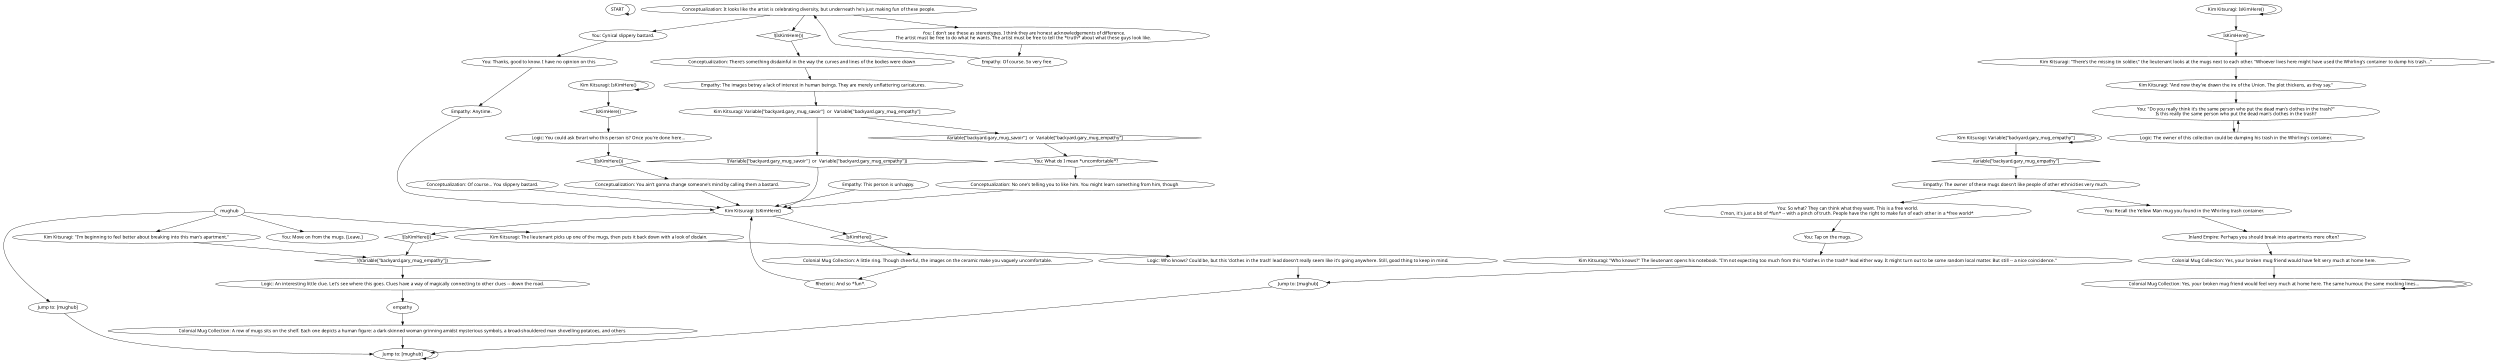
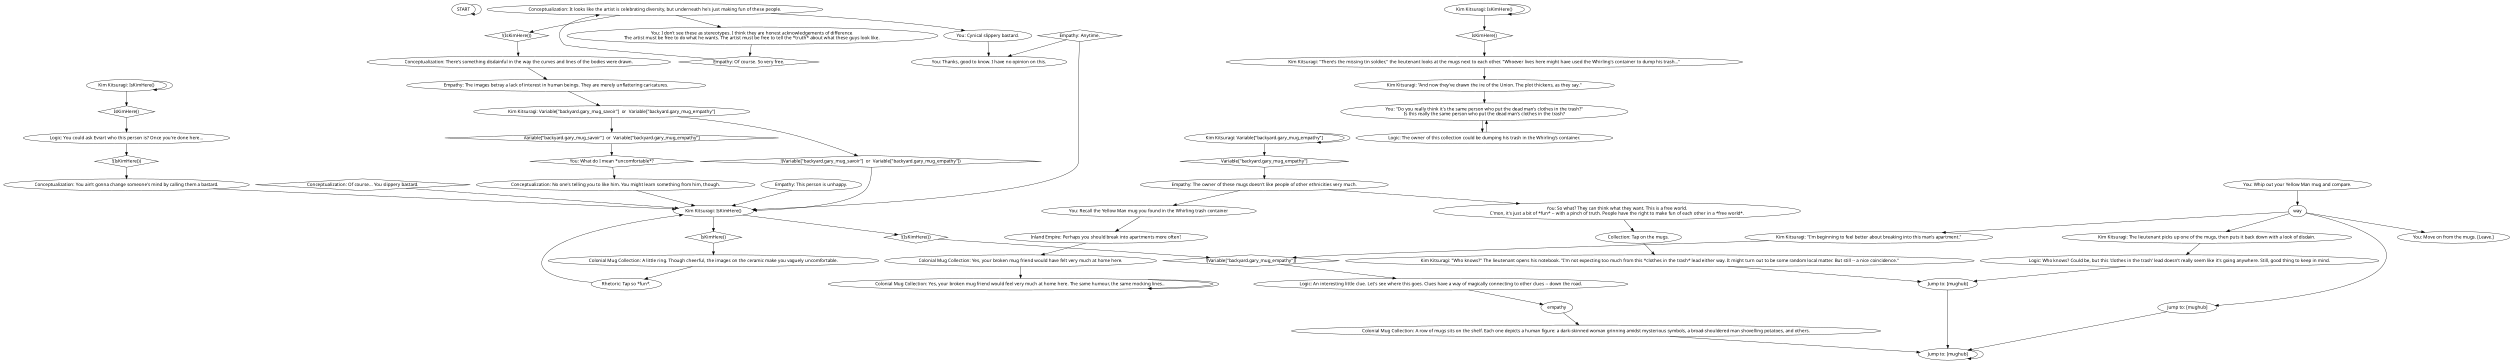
node "Empathy: Of course. So very free.": shape ellipse -> diamond
edge "You: Thanks, good to know. I have no opinion on this." -> "Empathy: Anytime.": reversed
node "Empathy: Anytime.": shape ellipse -> diamond
node "Conceptualization: Of course... You slippery bastard.": shape ellipse -> diamond
node "You: Whip out your Yellow Man mug and compare.": added
node "mughub": label "mughub" -> "way"
node "You: Tap on the mugs.": label "You: Tap on the mugs." -> "Collection: Tap on the mugs."
node "Rhetoric: And so *fun*.": label "Rhetoric: And so *fun*." -> "Rhetoric: Tap so *fun*."
